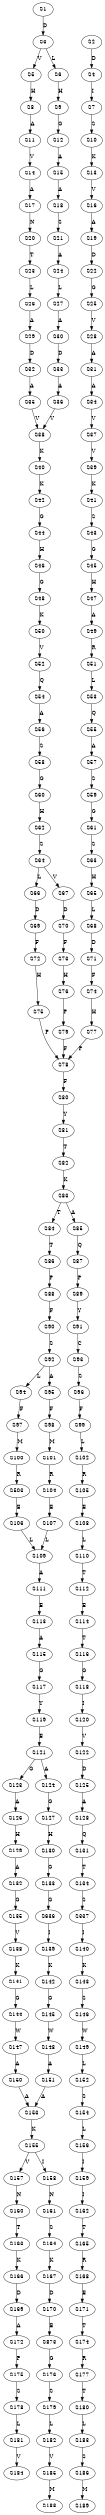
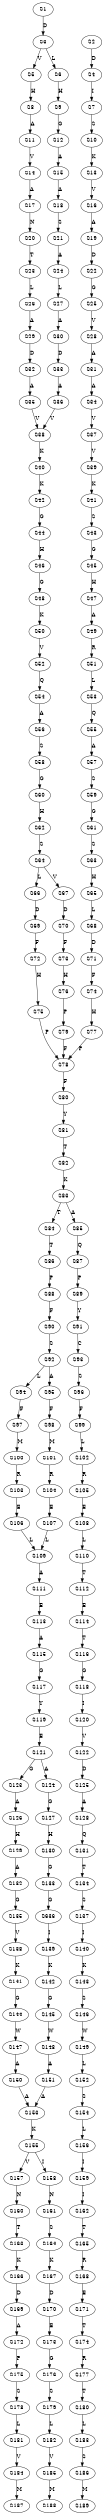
node "S503": label "S503" -> "S103"
node "S337": label "S337" -> "S137"
node "S873": label "S873" -> "S173"
node "S187": added
